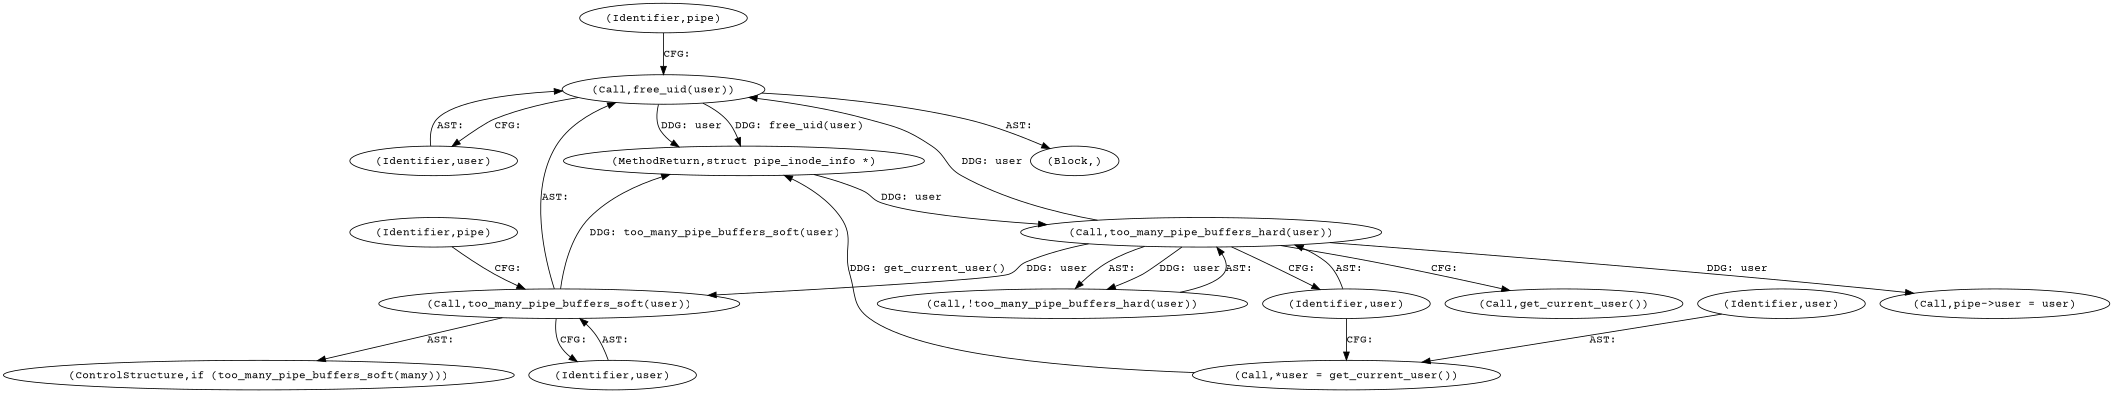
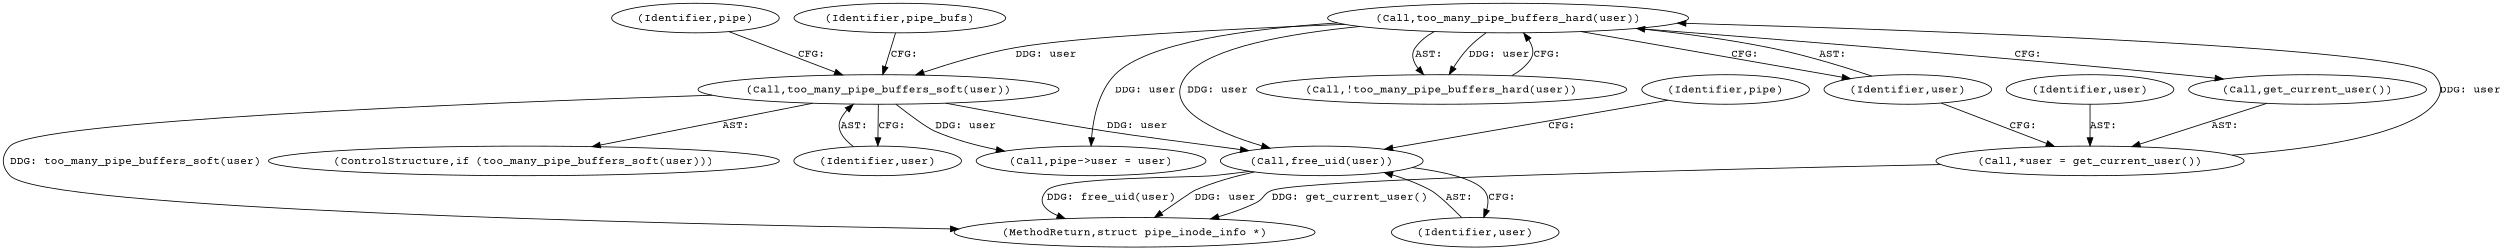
node "(Identifier,pipe_bufs)": added
edge "(Call,get_current_user())" -> "(Call,*user = get_current_user())": added, label "AST:"
edge "(Call,too_many_pipe_buffers_soft(user))" -> "(Call,pipe->user = user)": added, label "DDG: user"
node "(Block,)": removed
edge "(Call,too_many_pipe_buffers_soft(user))" -> "(Call,free_uid(user))": label "AST: " -> "DDG: user"
edge "(MethodReturn,struct pipe_inode_info *)" -> "(Call,too_many_pipe_buffers_hard(user))": now "(Call,*user = get_current_user())" -> "(Call,too_many_pipe_buffers_hard(user))"
edge "(Call,!too_many_pipe_buffers_hard(user))" -> "(Call,too_many_pipe_buffers_hard(user))": label "AST: " -> "CFG: "
node "(ControlStructure,if (too_many_pipe_buffers_soft(many)))": label "(ControlStructure,if (too_many_pipe_buffers_soft(many)))" -> "(ControlStructure,if (too_many_pipe_buffers_soft(user)))"
